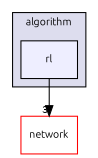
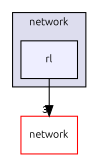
cluster "algorithm": label "algorithm" -> "network"
